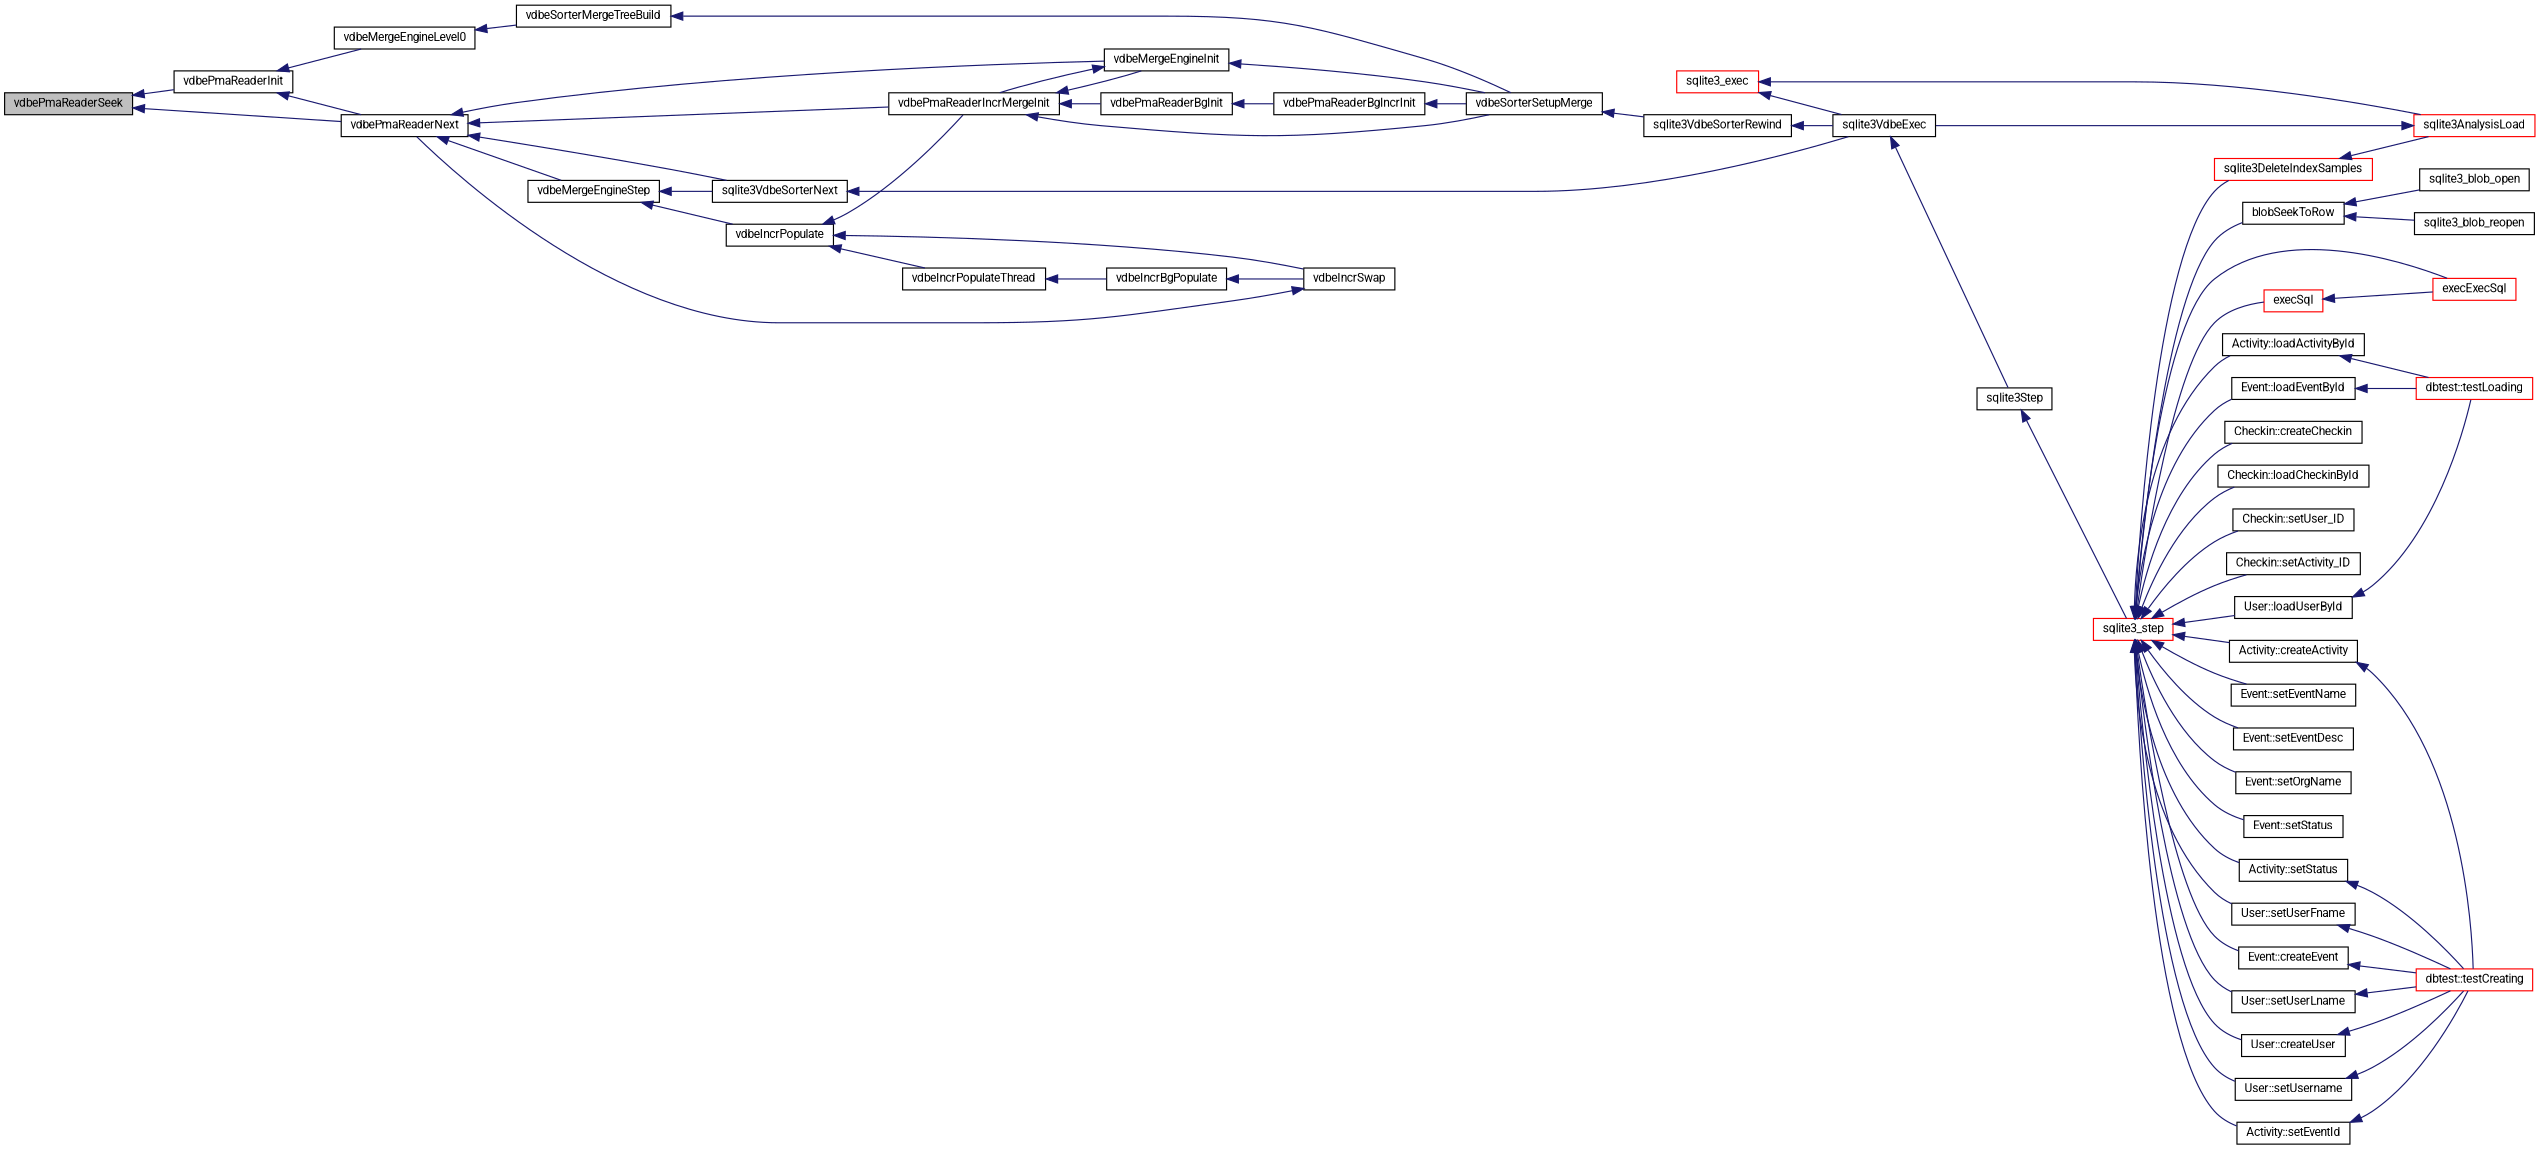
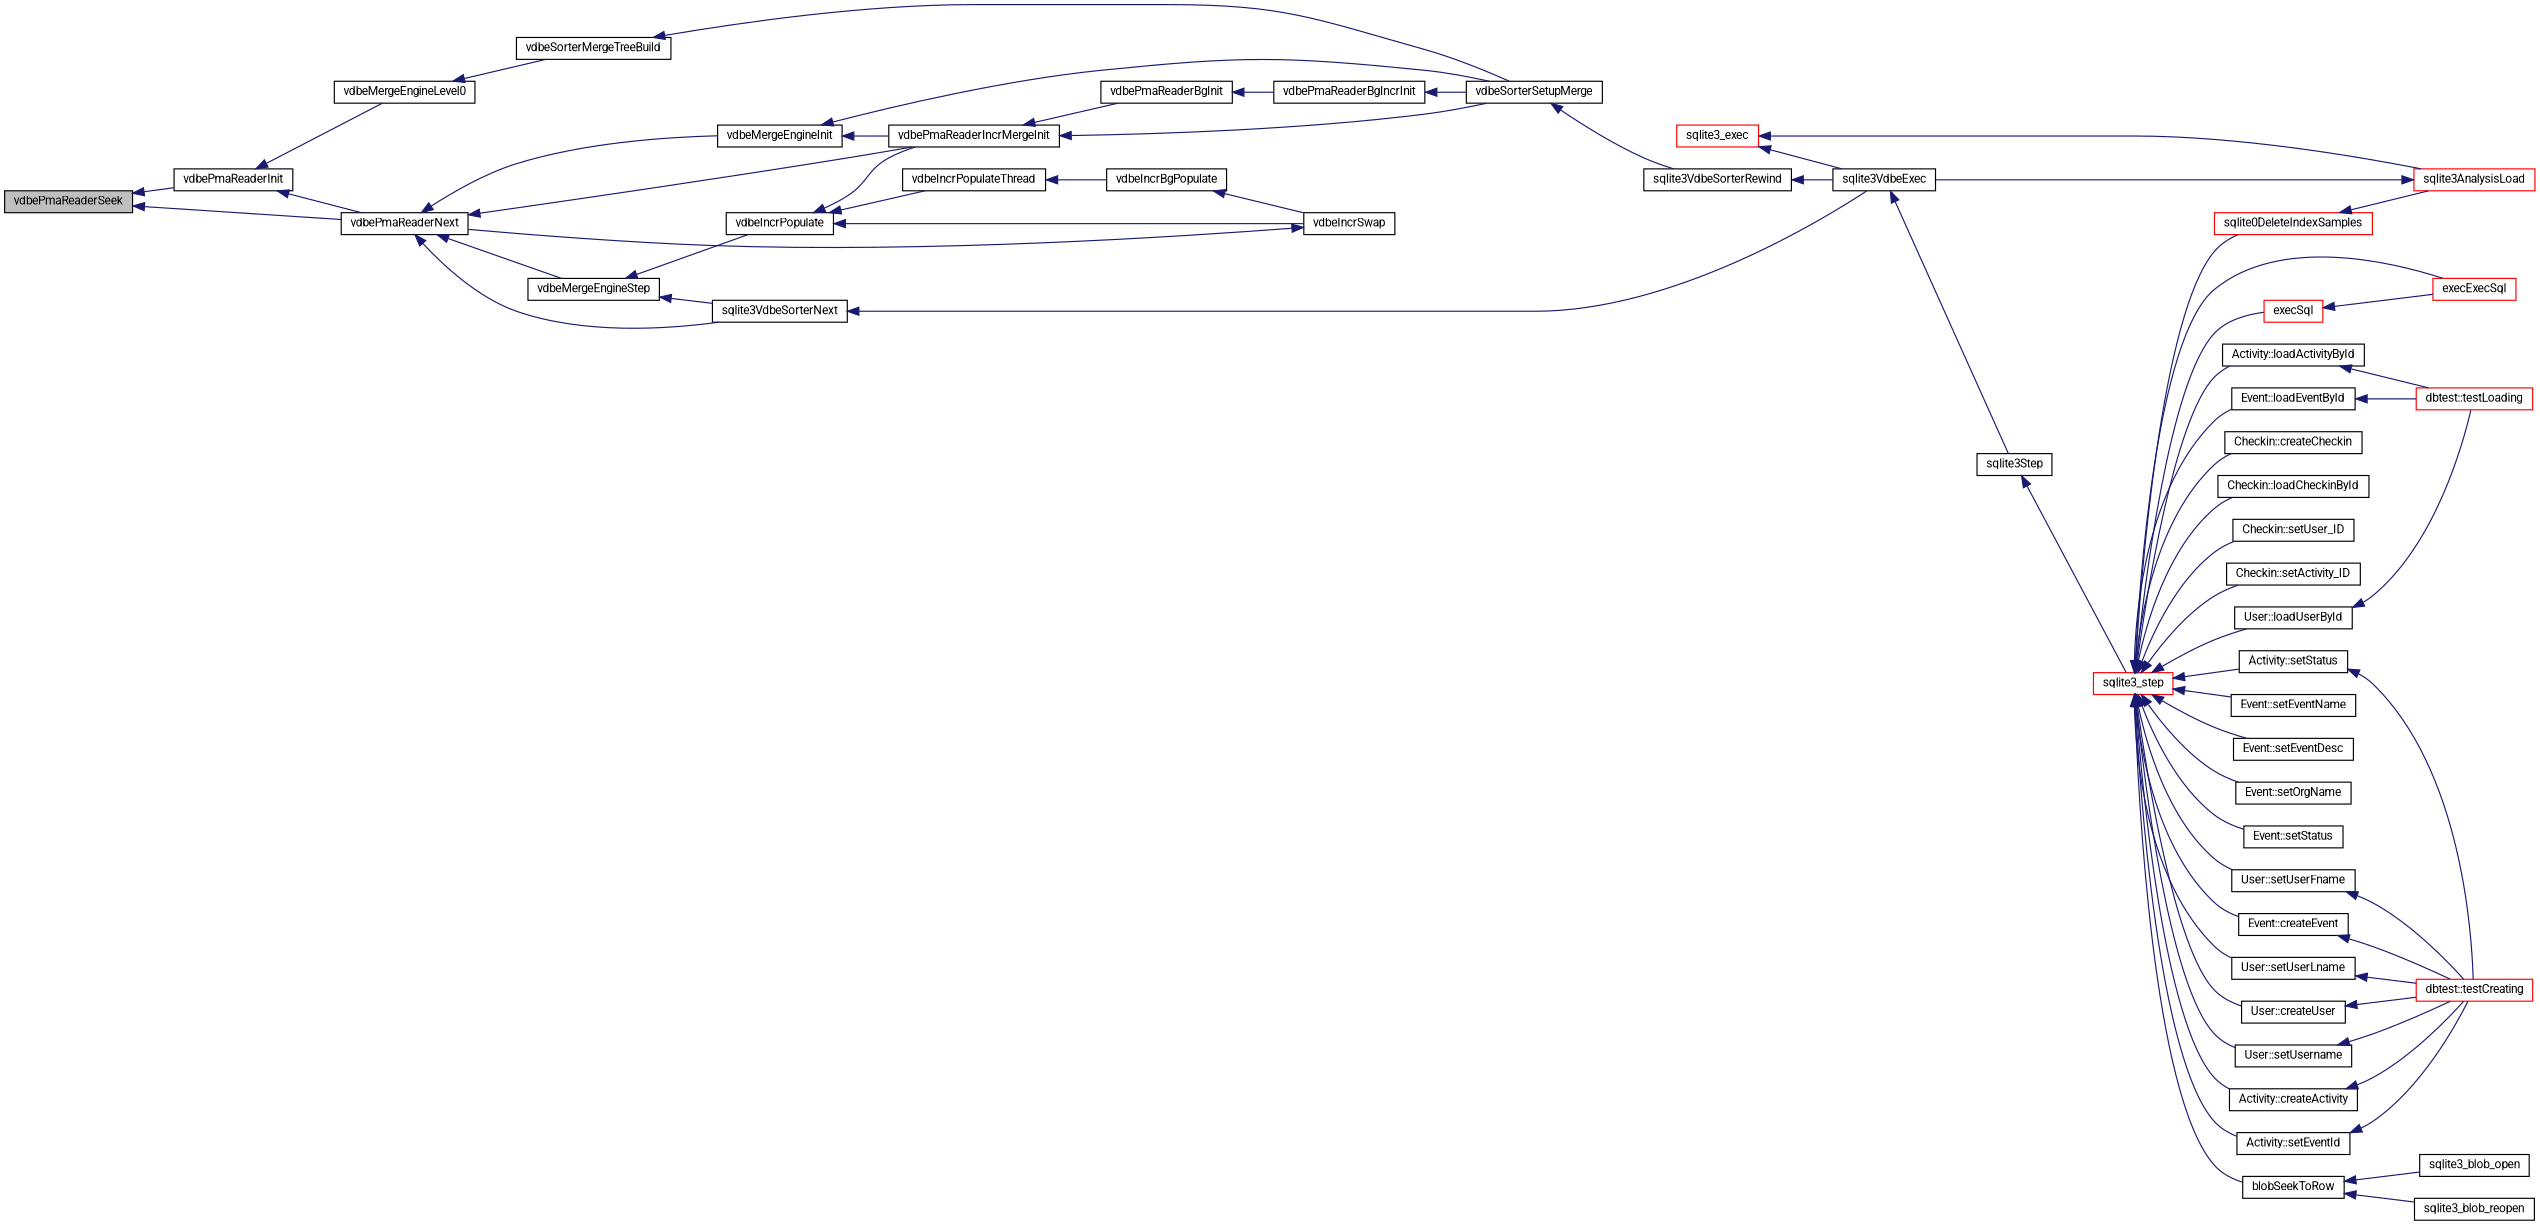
edge "vdbeMergeEngineInit" -> "vdbePmaReaderIncrMergeInit": removed
node "sqlite3DeleteIndexSamples": label "sqlite3DeleteIndexSamples" -> "sqlite0DeleteIndexSamples"
